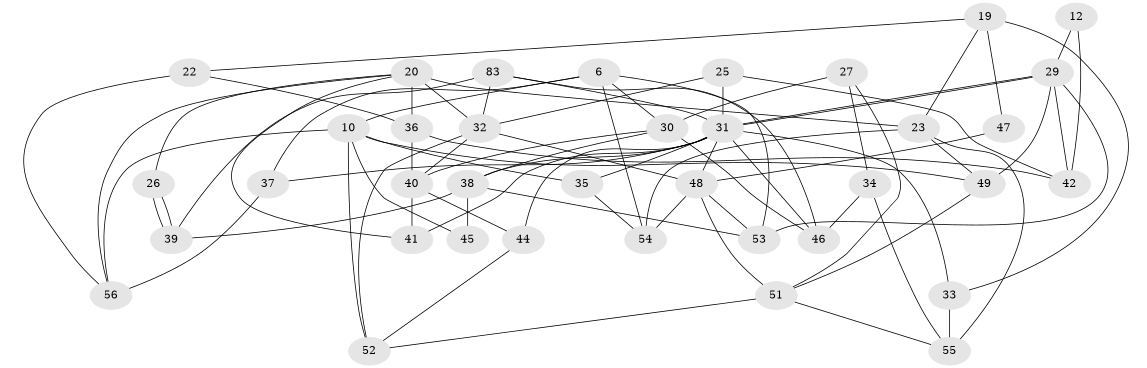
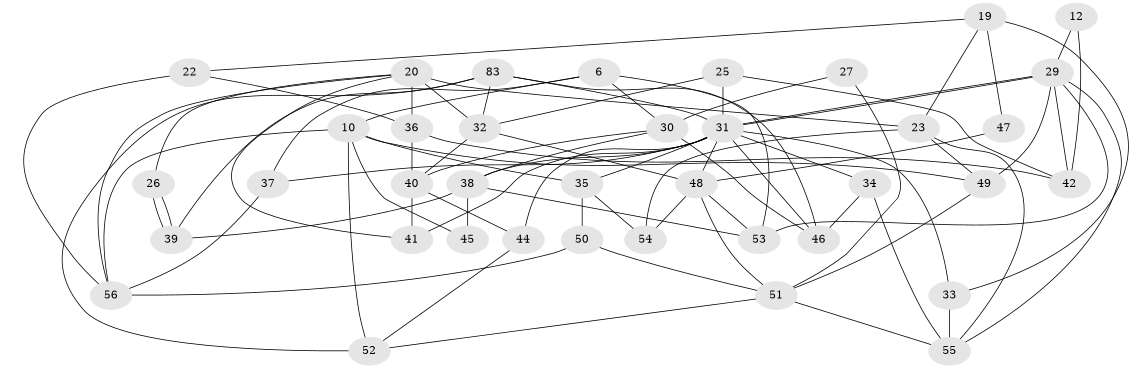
edge "27" -- "34": now "31" -- "34"
edge "6" -- "54": removed
edge "32" -- "52": now "83" -- "52"
edge "29" -- "55": added
node "50": added
